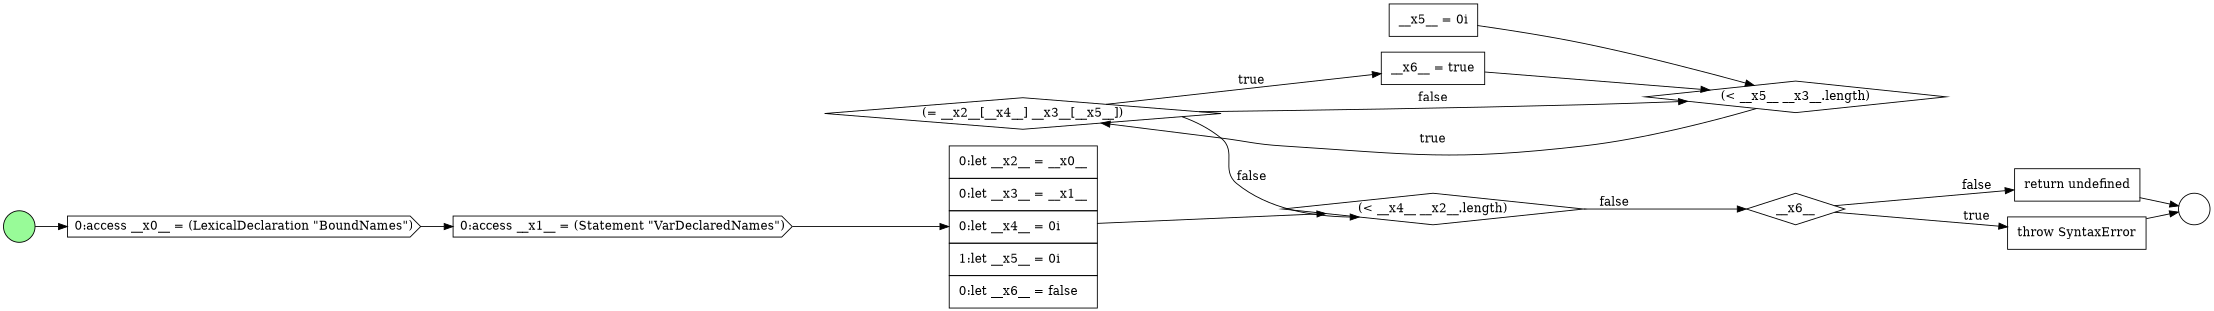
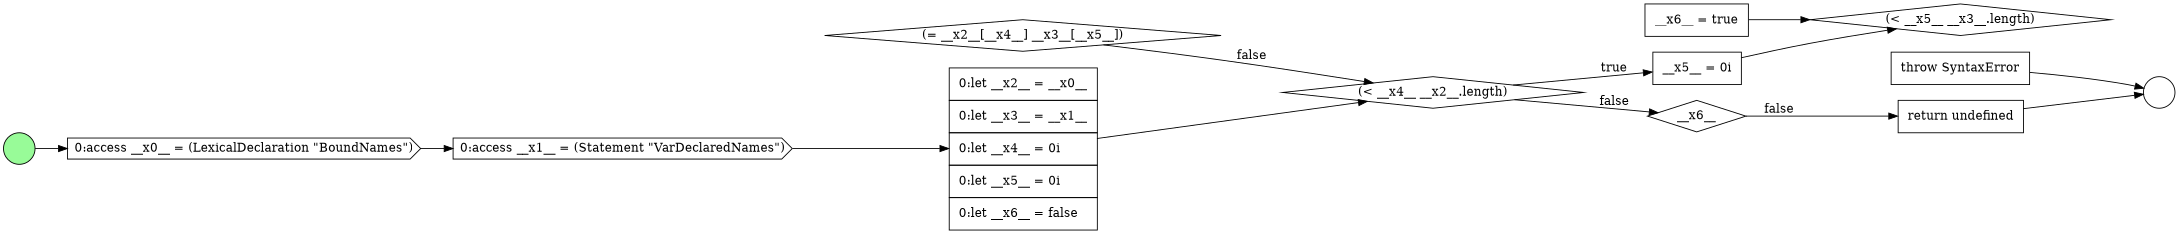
edge "(< __x4__ __x2__.length)" -> "__x5__ = 0i": added, label "true"
edge "(= __x2__[__x4__] __x3__[__x5__])" -> "__x6__ = true": removed, label "true"
edge "(= __x2__[__x4__] __x3__[__x5__])" -> "(< __x5__ __x3__.length)": removed, label "false"
edge "(< __x5__ __x3__.length)" -> "(= __x2__[__x4__] __x3__[__x5__])": removed, label "true"
edge "__x6__" -> "throw SyntaxError": removed, label "true"
node "0:let __x2__ = __x0__": text "1:let __x5__ = 0i" -> "0:let __x5__ = 0i"
